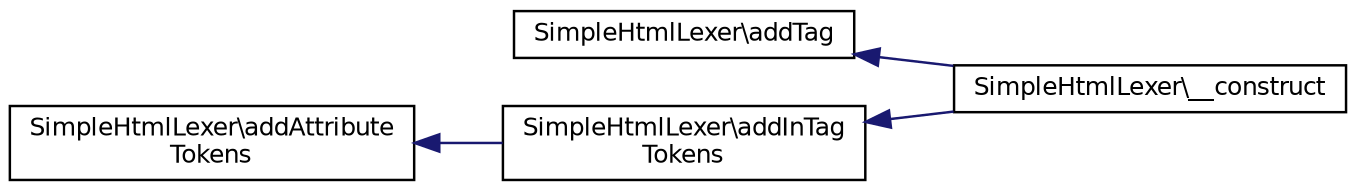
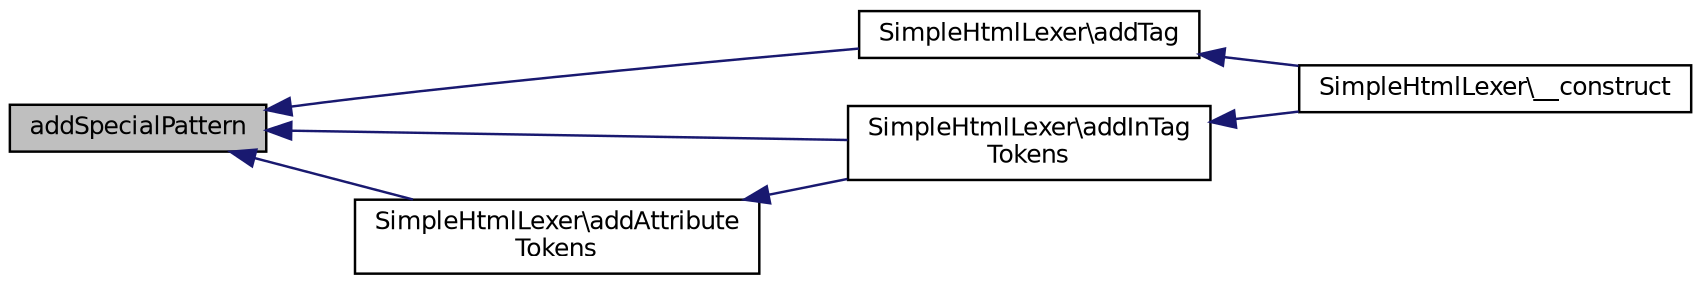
node "addSpecialPattern": added
